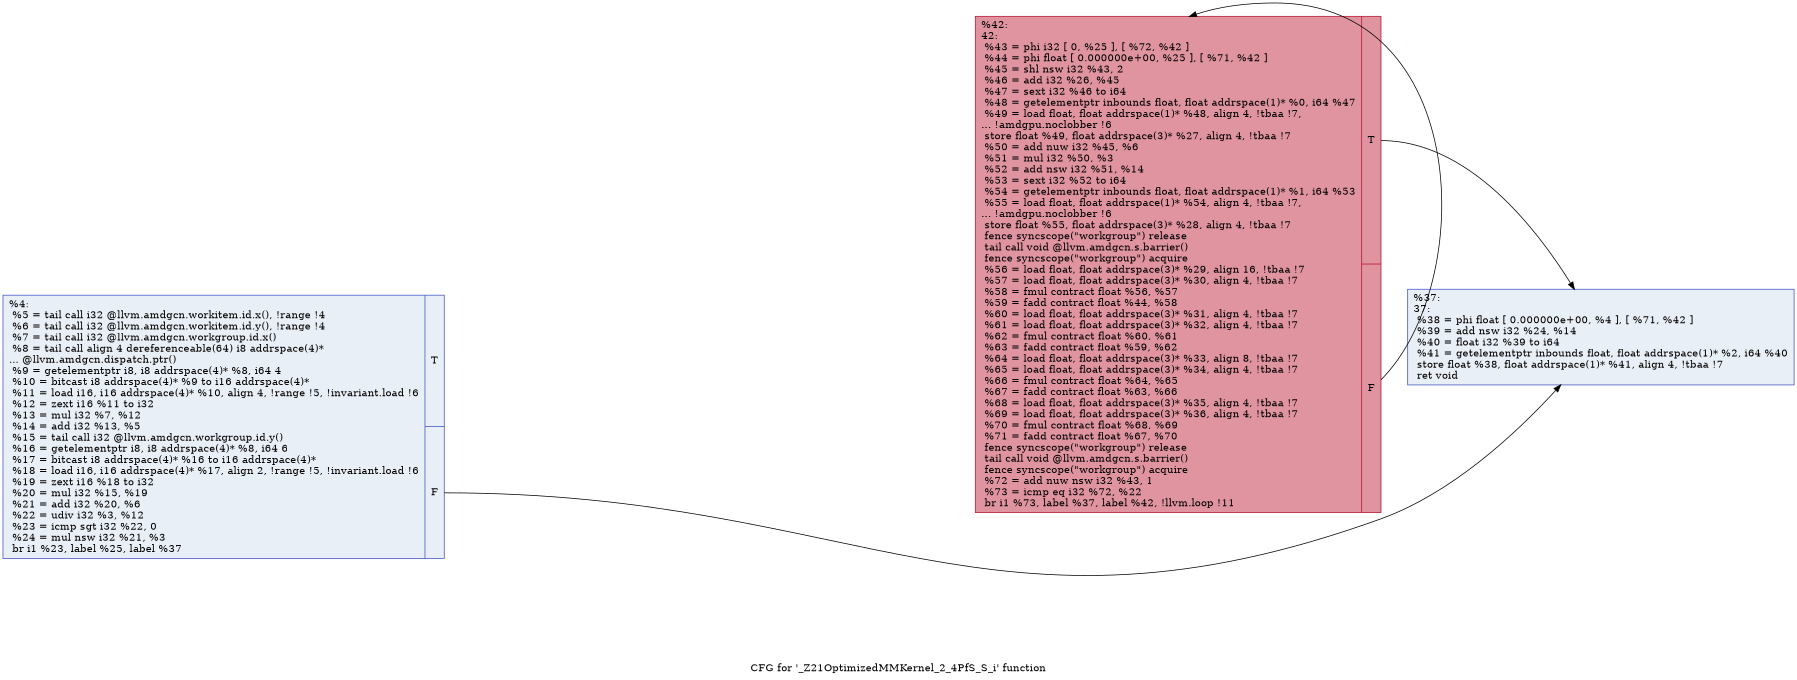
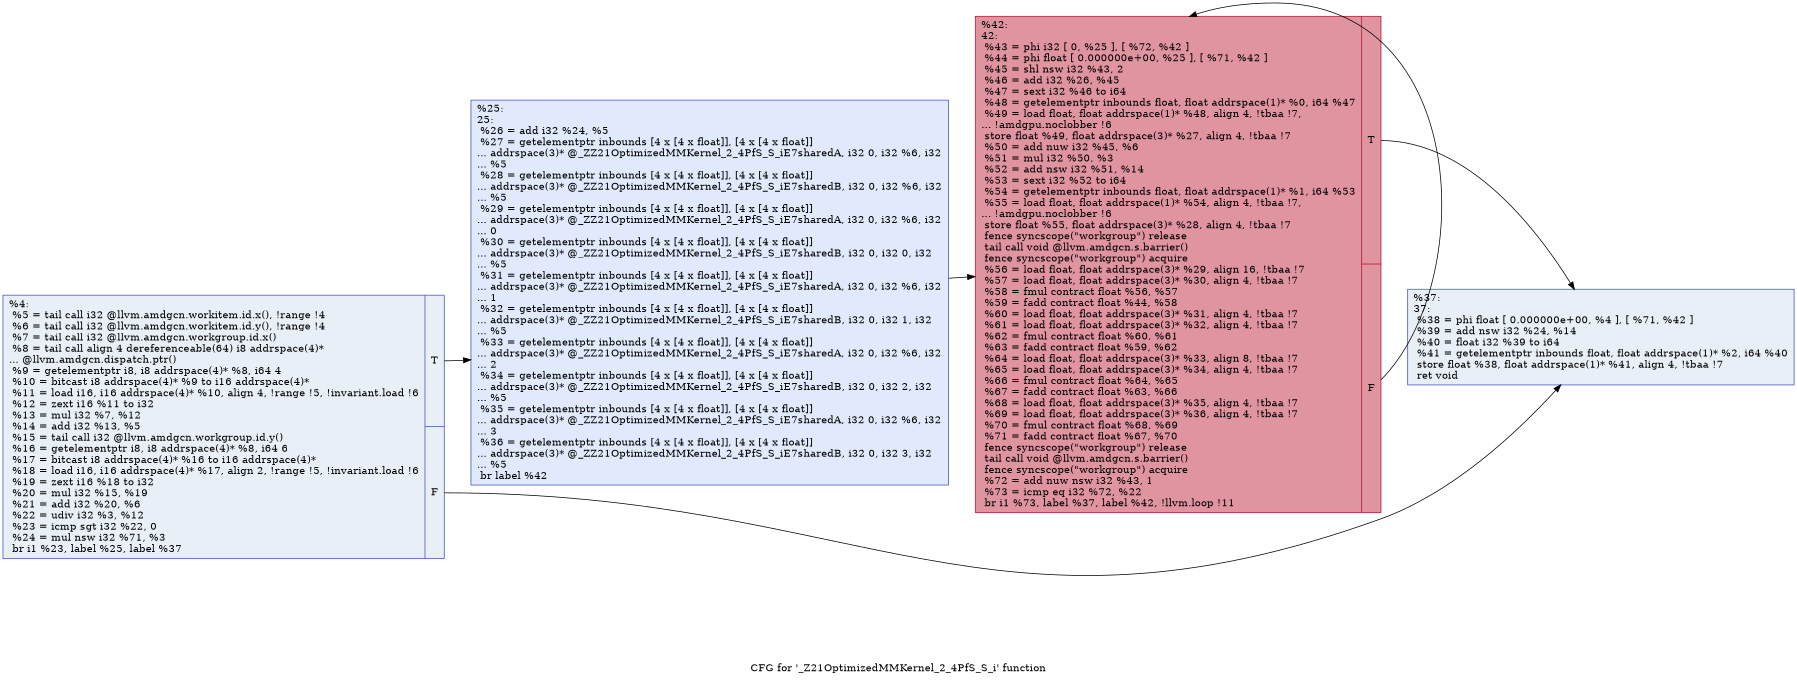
node "%25:": added
node "%4:": text "%24 = mul nsw i32 %21, %3" -> "%24 = mul nsw i32 %71, %3"
